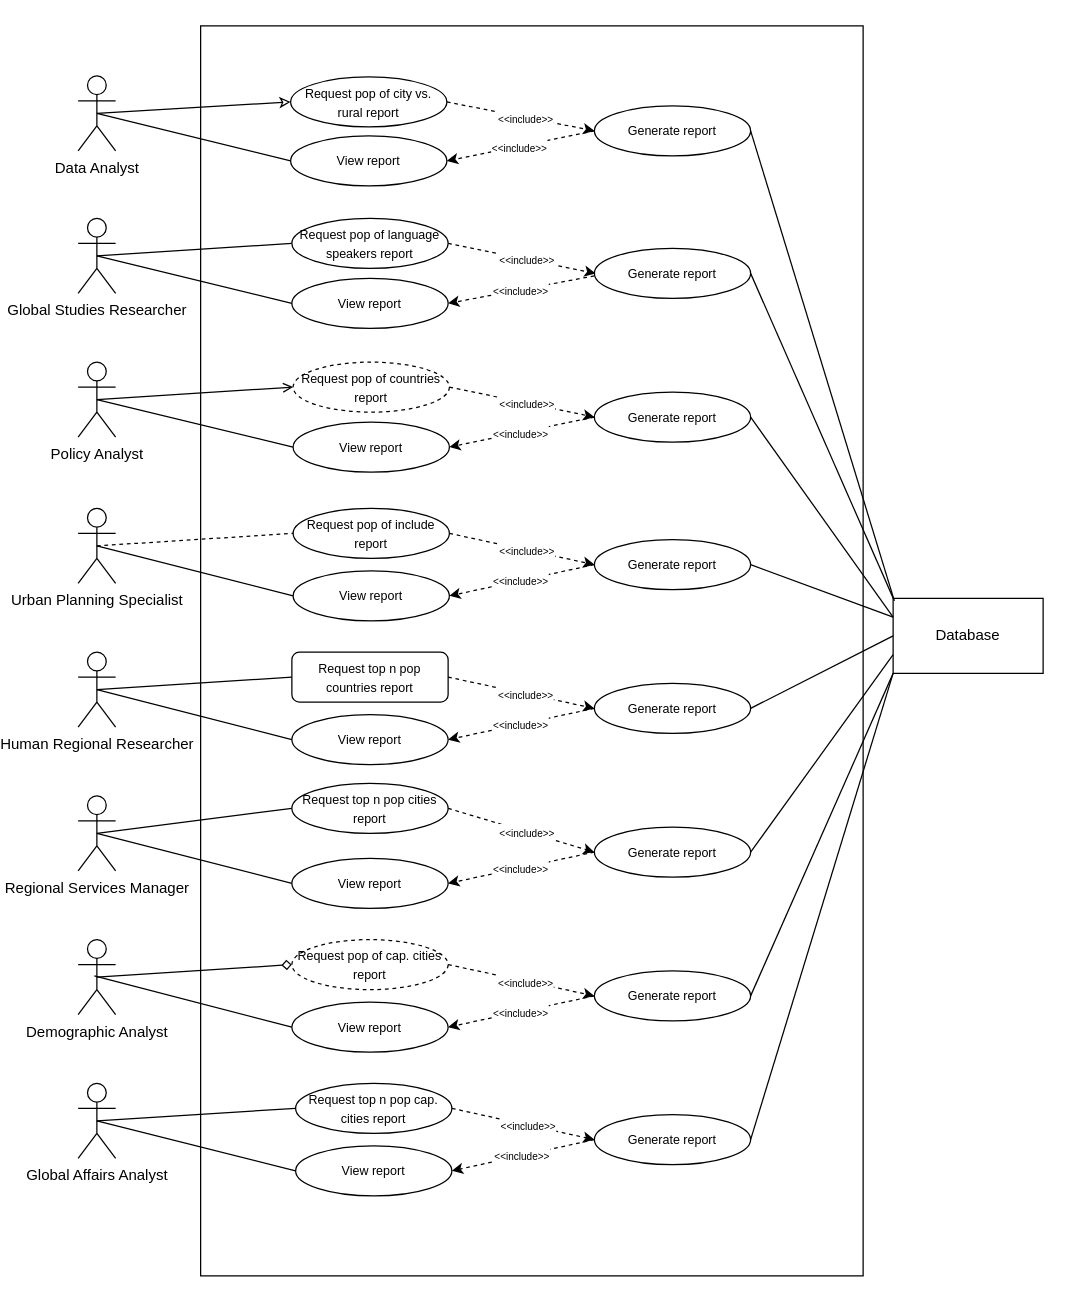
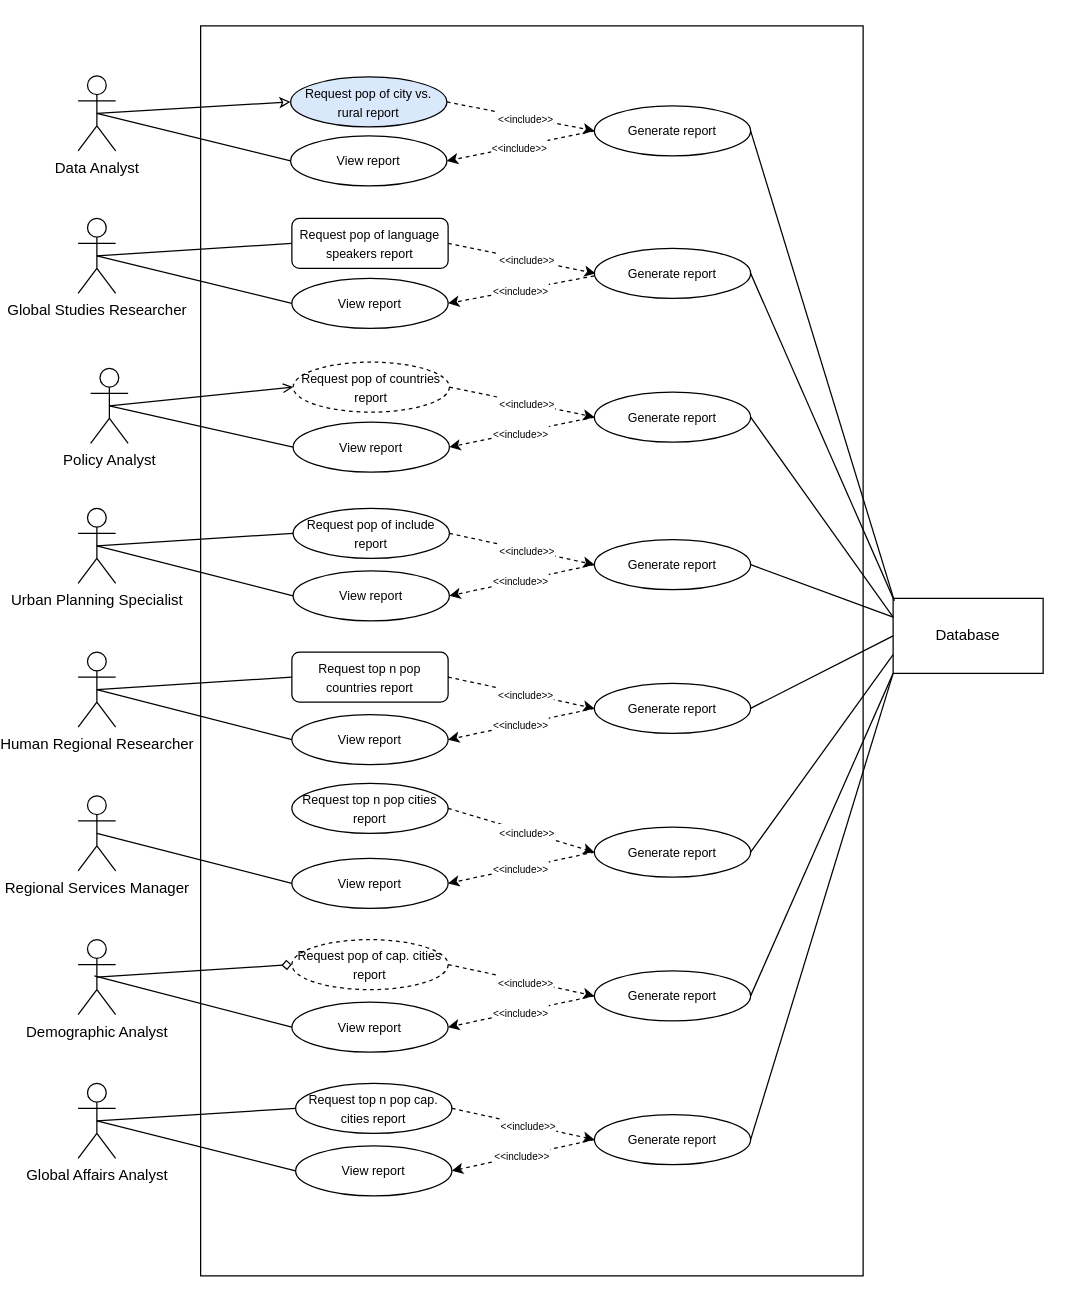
node "Request pop of city vs. rural report": fillcolor #ffffff -> #dae8fc
node "Request pop of language speakers report": shape ellipse -> rounded rectangle
node "Policy Analyst": moved (97, 399) -> (109, 406)
edge "Request pop of include report" -- "Urban Planning Specialist": style dashed -> solid
edge "Request top n pop cities report" -- "Regional Services Manager": removed
